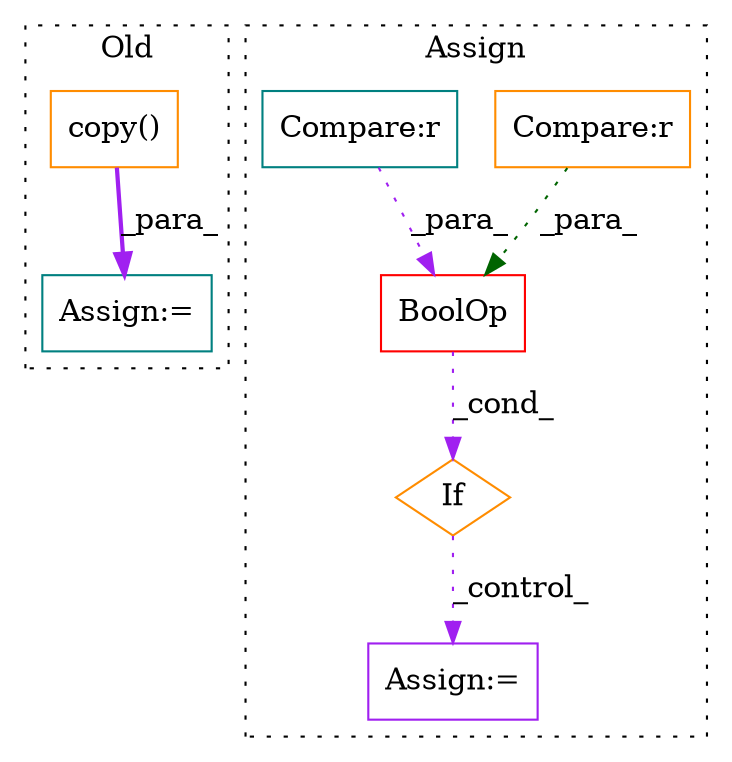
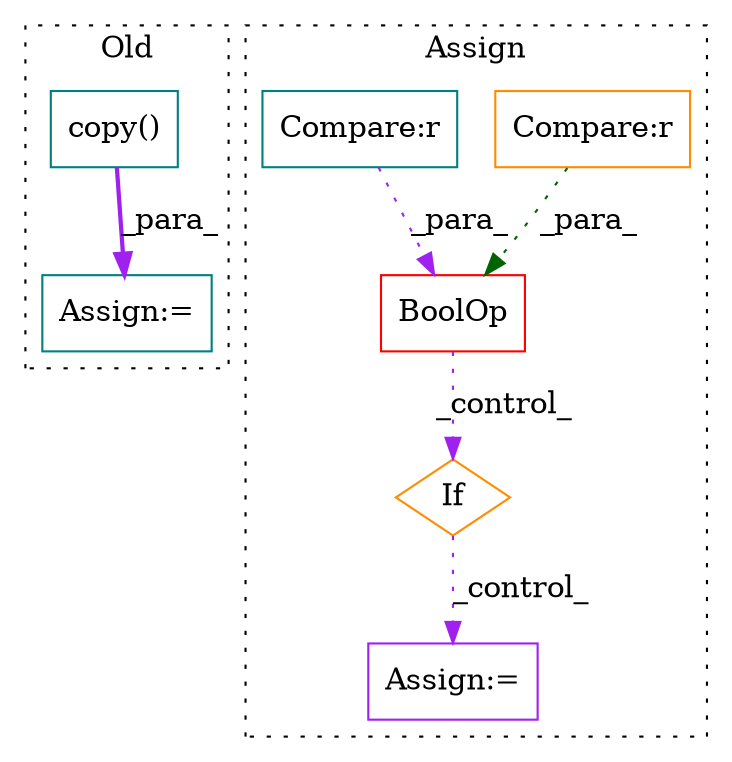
node "copy()": color darkorange -> teal
edge "BoolOp" -> "If": label "_cond_" -> "_control_"
